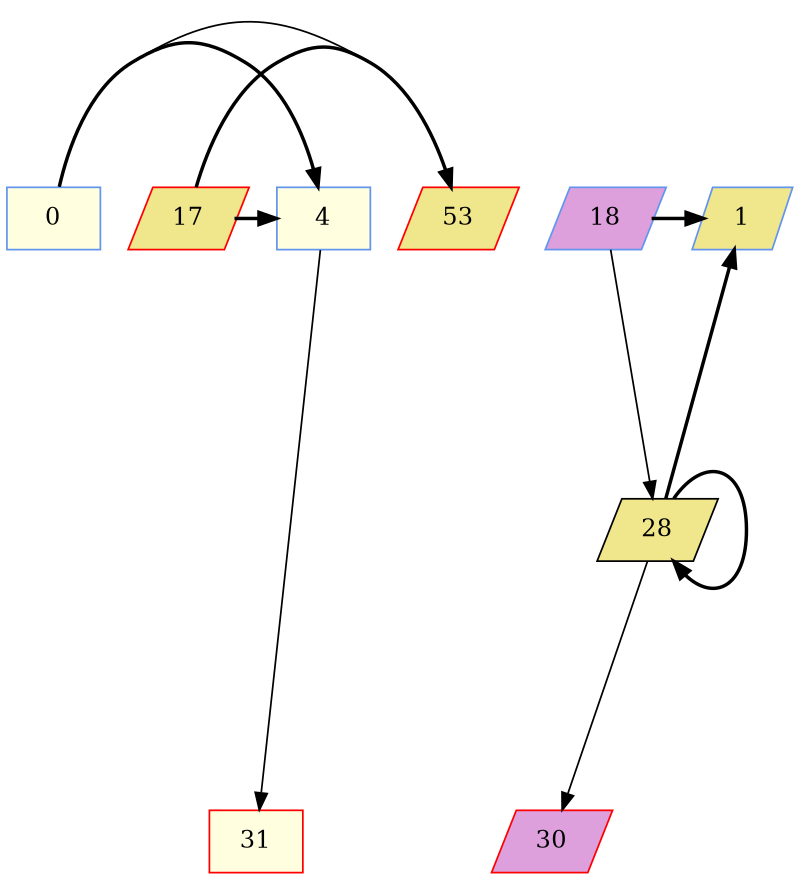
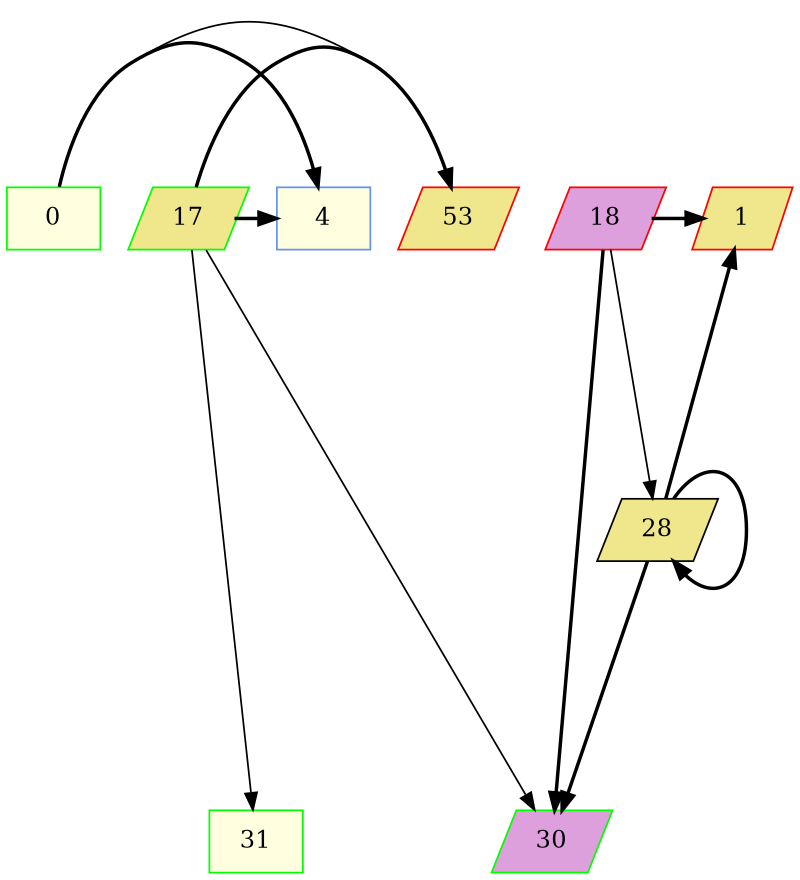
node "0": color cornflowerblue -> green
node "17": color red -> green
node "18": color cornflowerblue -> red
node "1": color cornflowerblue -> red
edge "4" -> "31": now "17" -> "31"
edge "18" -> "30": added
edge "17" -> "30": added
edge "28" -> "30": style solid -> bold
node "31": color red -> green
node "30": color red -> green
